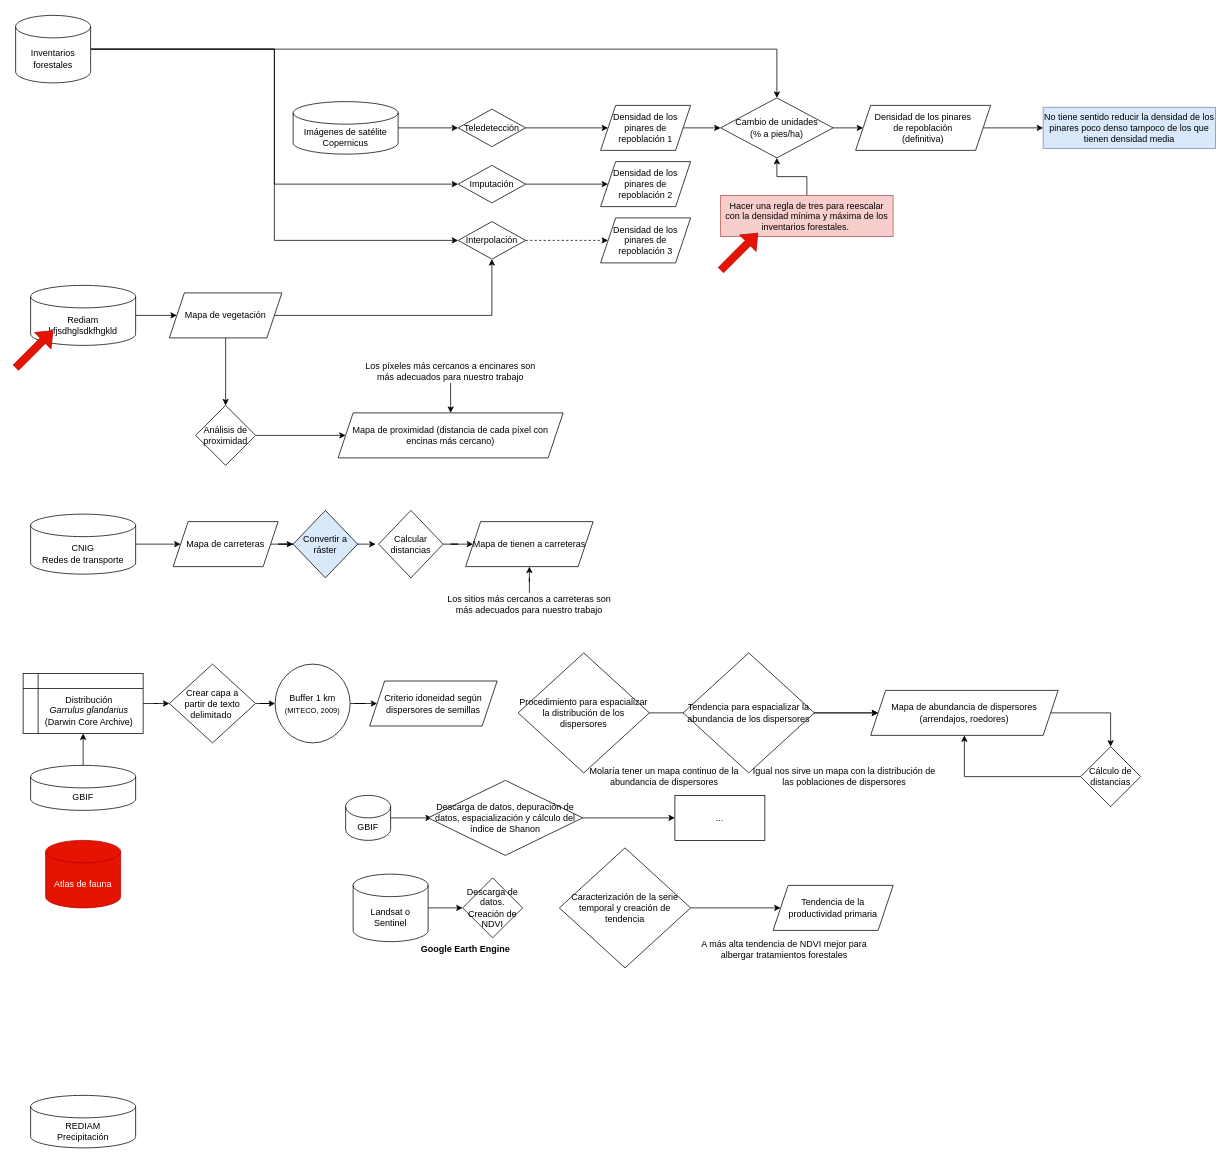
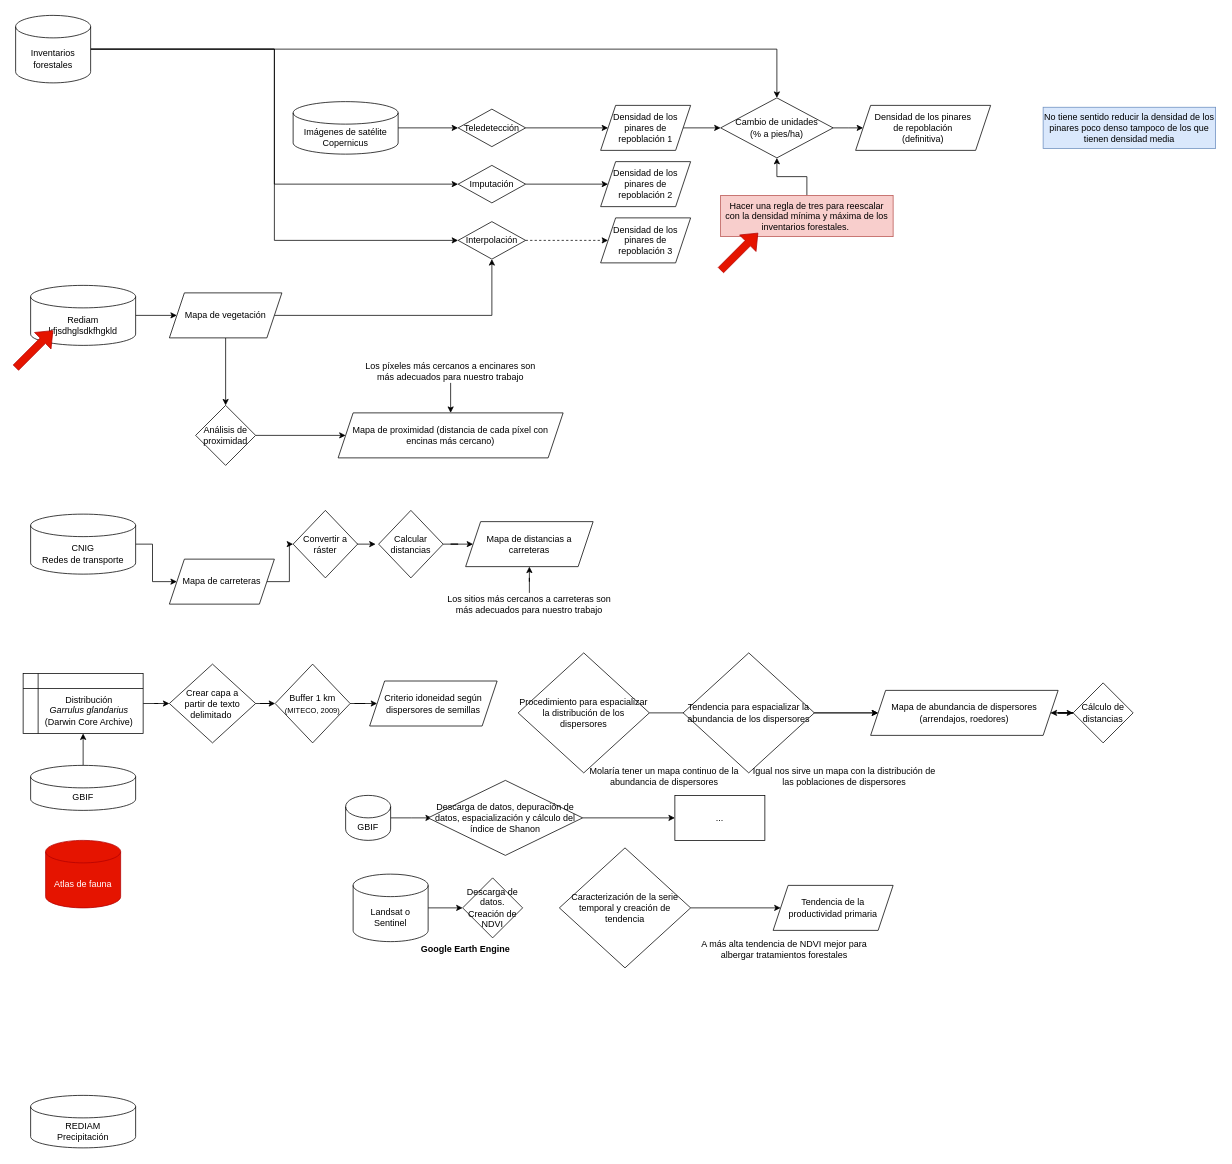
edge "Densidad de los pinares de repoblación (definitiva)" -> "No tiene sentido reducir la densidad de los pinares poco denso tampoco de los que tienen densidad media": removed
node "Mapa de carreteras": moved (225, 544) -> (222, 582)
node "Convertir a ráster": fillcolor #dae8fc -> #ffffff
node "Mapa de tienen a carreteras": label "Mapa de tienen a carreteras" -> "Mapa de distancias a carreteras"
node "Buffer 1 km (MITECO, 2009)": shape ellipse -> diamond
node "Cálculo de distancias": moved (1110, 777) -> (1103, 713)
